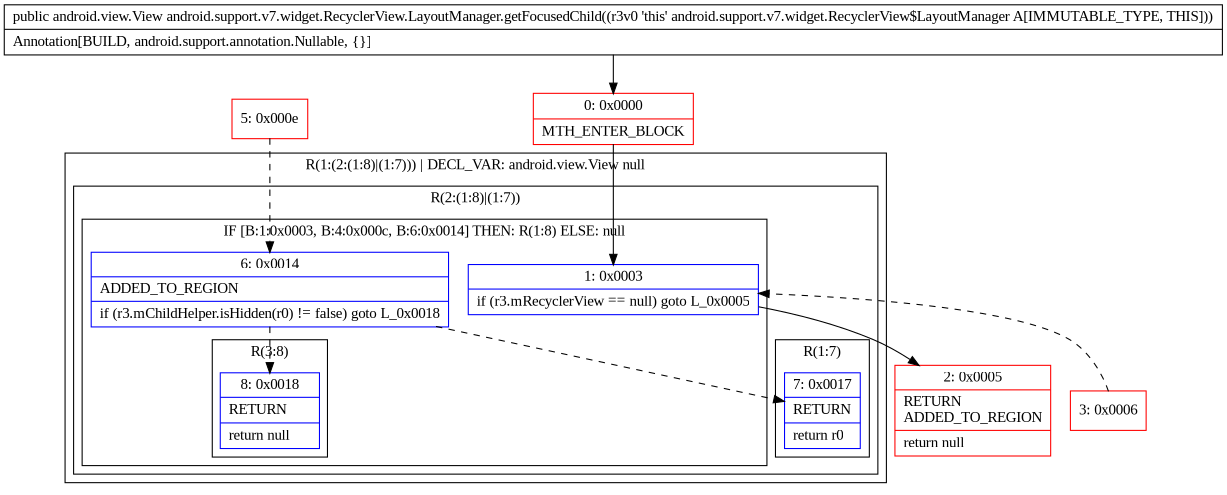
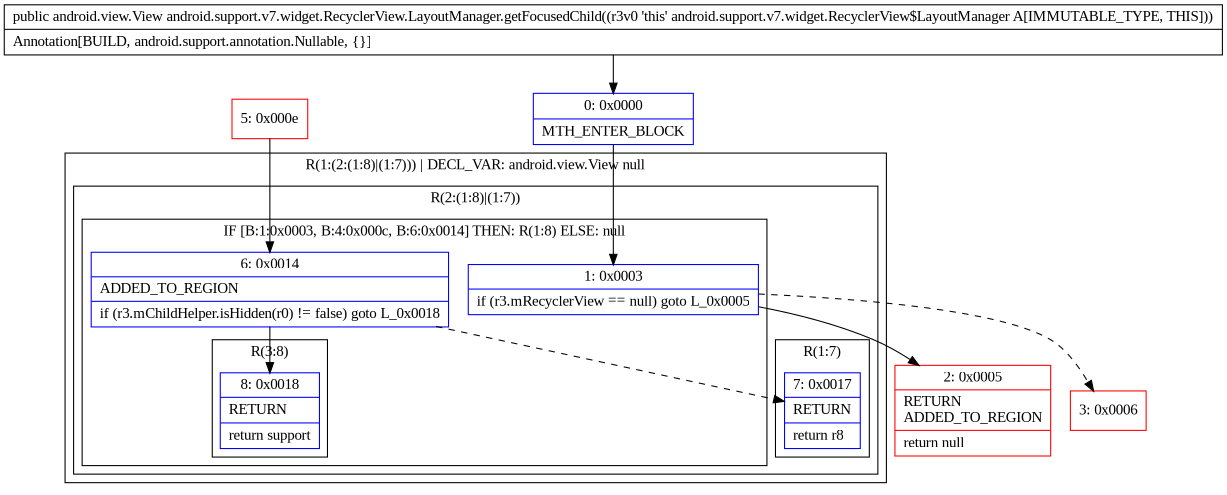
node "0: 0x0000": color red -> blue
edge "5: 0x000e" -> "6: 0x0014": style dashed -> solid
edge "3: 0x0006" -> "1: 0x0003": reversed
edge "6: 0x0014" -> "8: 0x0018": style dashed -> solid
node "8: 0x0018": text "return null" -> "return support"
node "7: 0x0017": text "return r0" -> "return r8"
